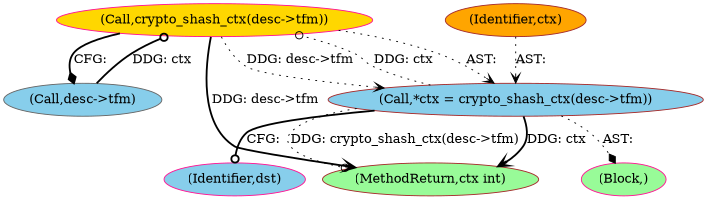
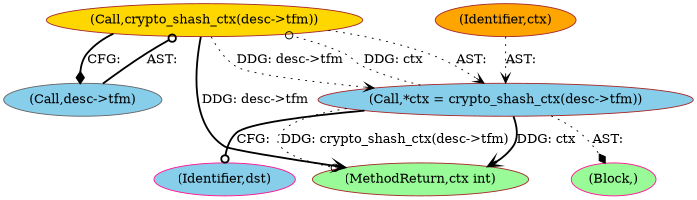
node "(Call,crypto_shash_ctx(desc->tfm))": color deeppink -> brown
edge "(Call,desc->tfm)" -> "(Call,crypto_shash_ctx(desc->tfm))": label "DDG: ctx" -> "AST: "
